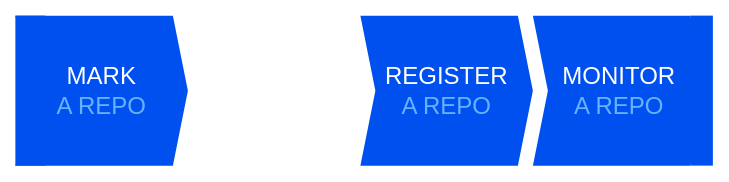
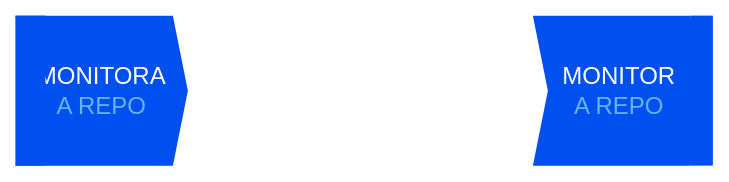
node "MARKA REPO": label "MARKA REPO" -> "MONITORAA REPO"
node "REGISTERA REPO": removed
